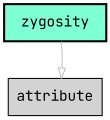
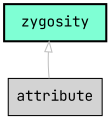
edge "zygosity" -> "attribute": reversed
